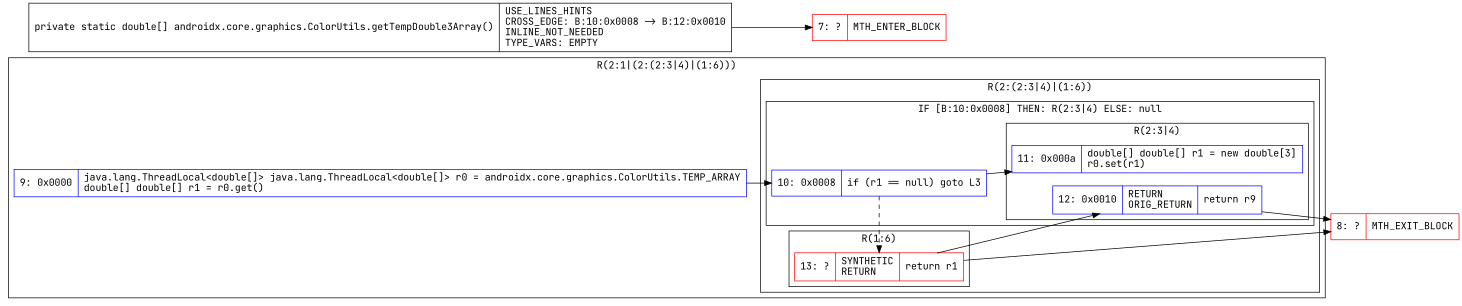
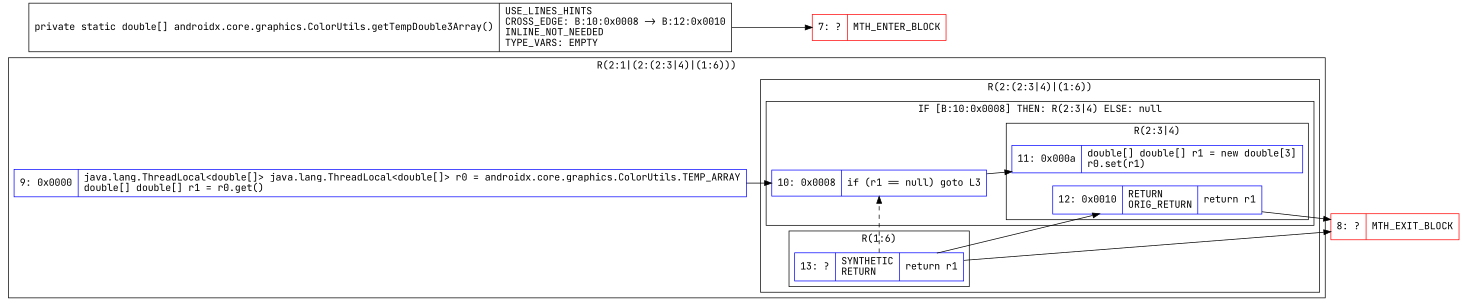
node "12: 0x0010": text "return r9" -> "return r1"
edge "10: 0x0008" -> "13: ?": reversed
node "13: ?": color red -> blue
